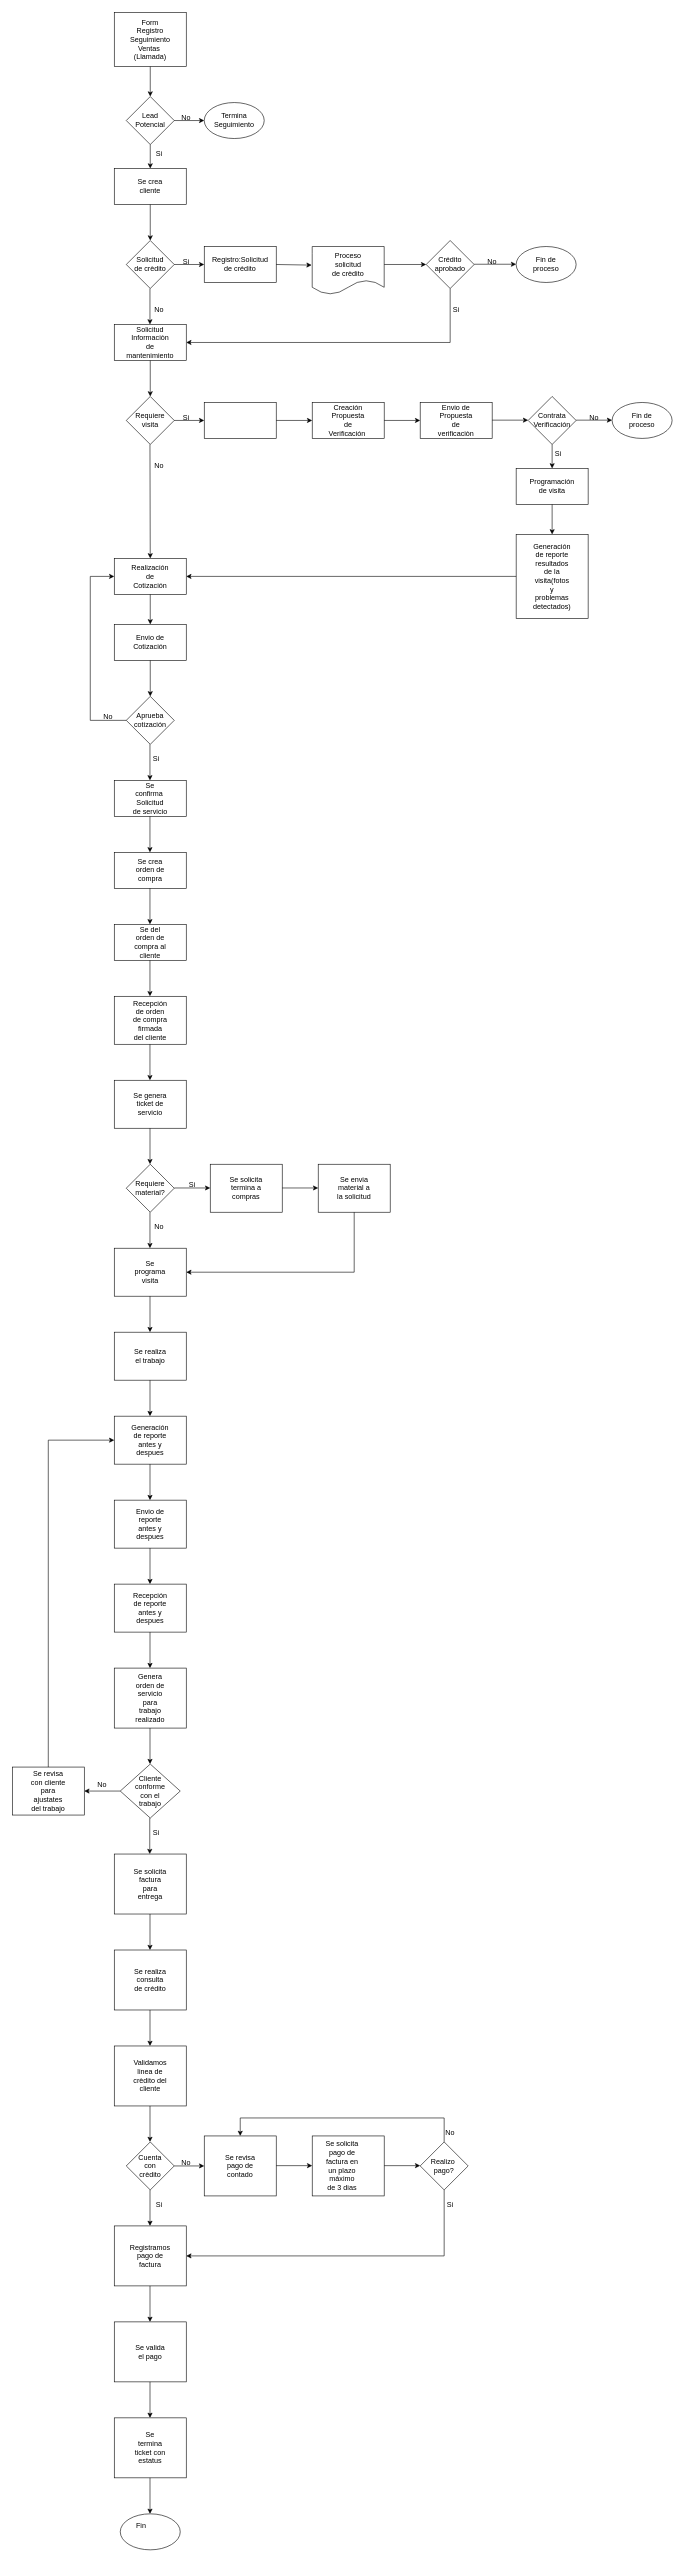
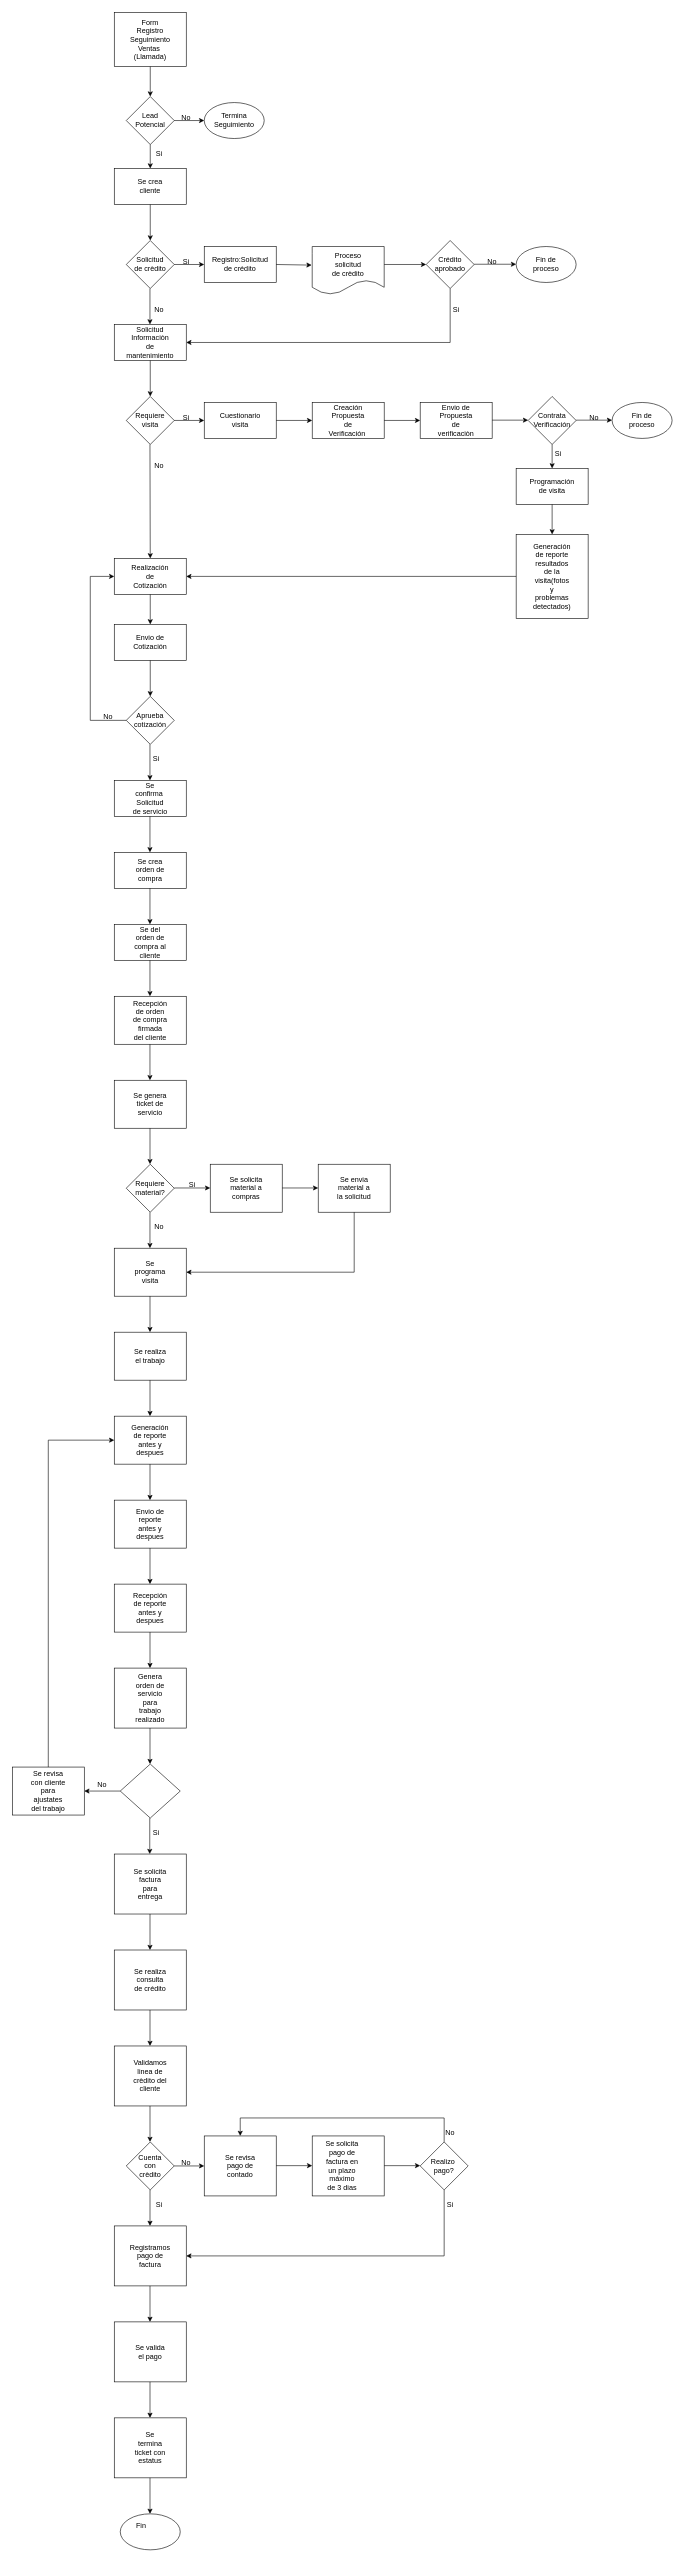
node "Cuestionario visita": added
node "Se solicita termina a compras": label "Se solicita termina a compras" -> "Se solicita material a compras"
node "Cliente conforme con el trabajo": removed
